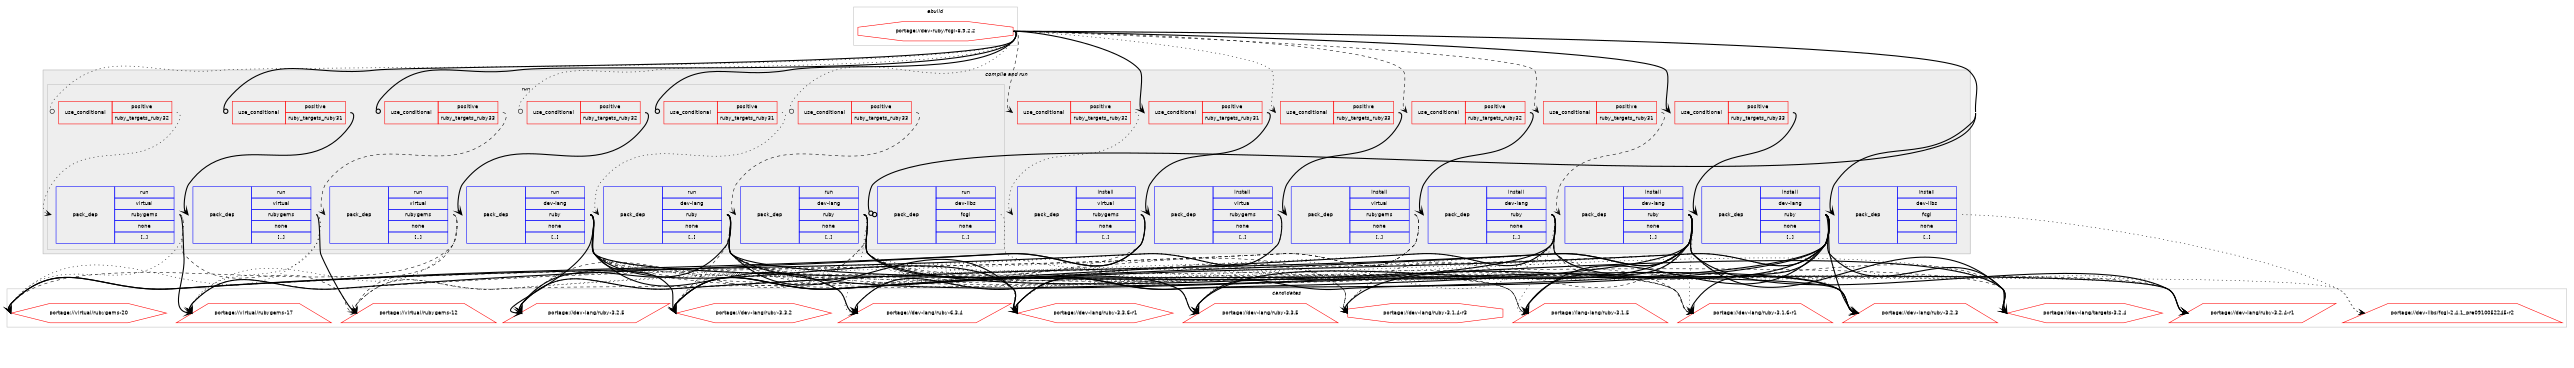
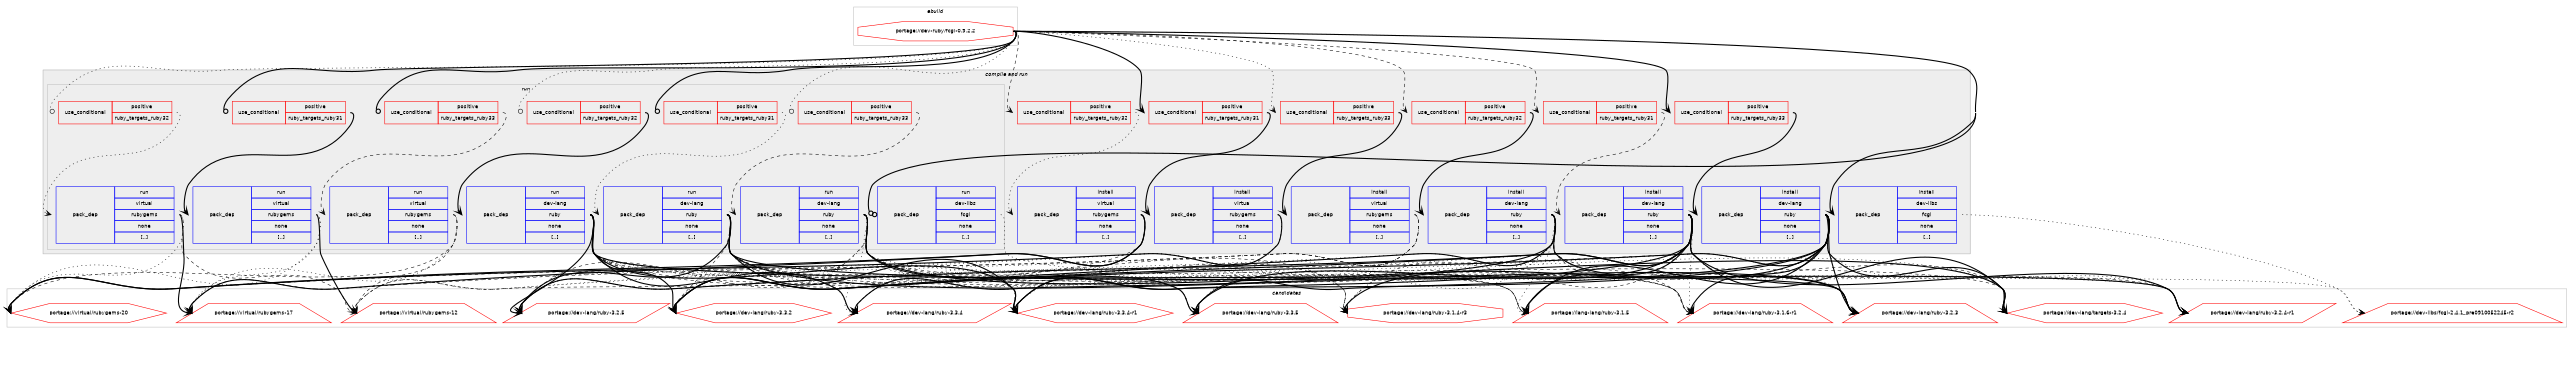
node "portage://dev-ruby/fcgi-8.9.2.2": label "portage://dev-ruby/fcgi-8.9.2.2" -> "portage://dev-ruby/fcgi-0.9.2.2"
node "portage://dev-lang/ruby-6.3.4": label "portage://dev-lang/ruby-6.3.4" -> "portage://dev-lang/ruby-3.3.4"
node "portage://dev-lang/ruby-3.3.6-r1": label "portage://dev-lang/ruby-3.3.6-r1" -> "portage://dev-lang/ruby-3.3.4-r1"
